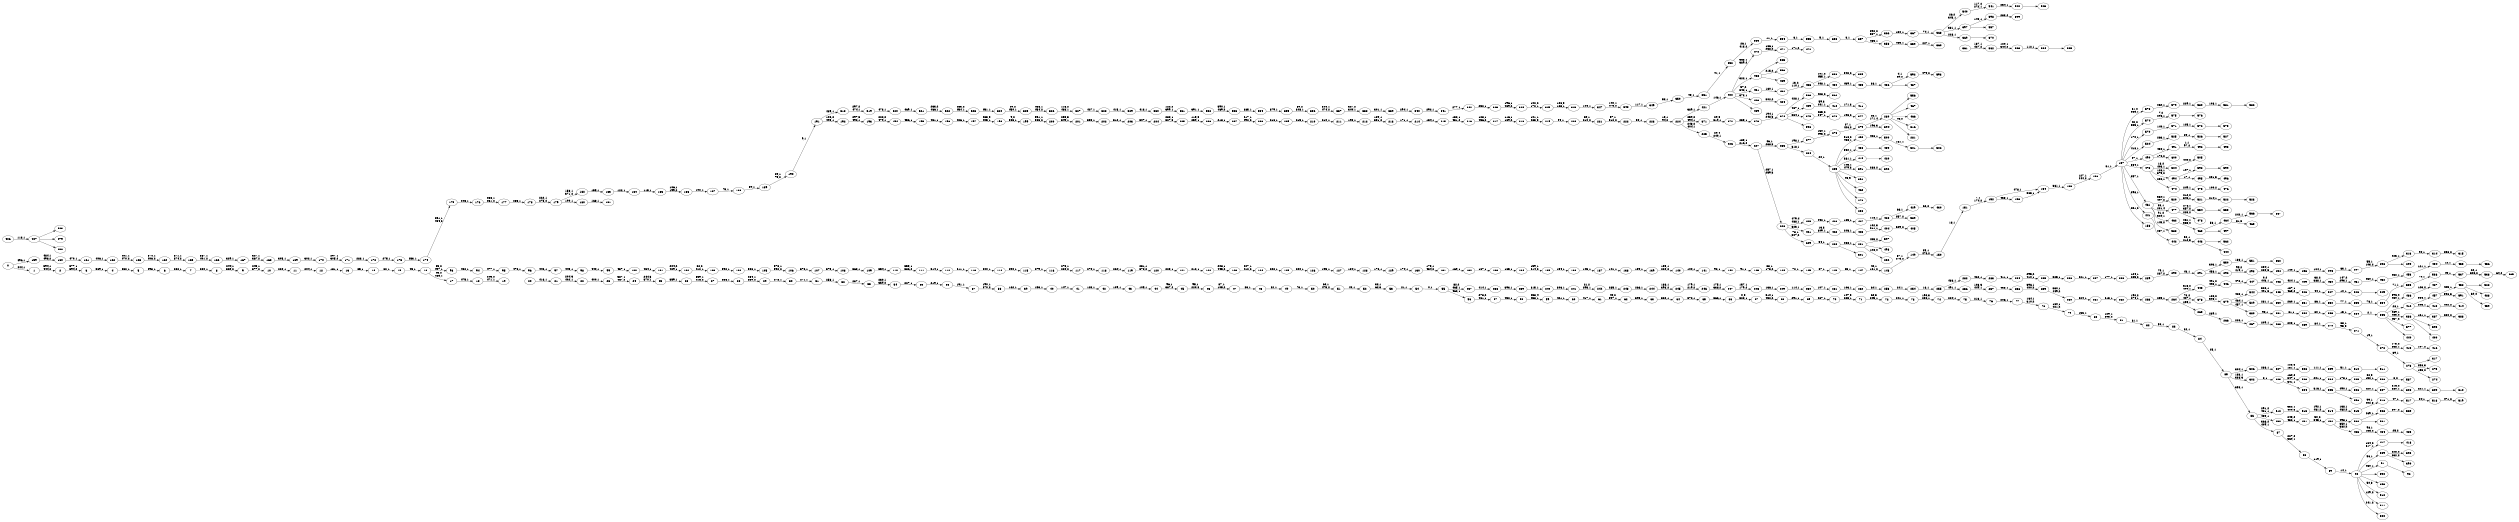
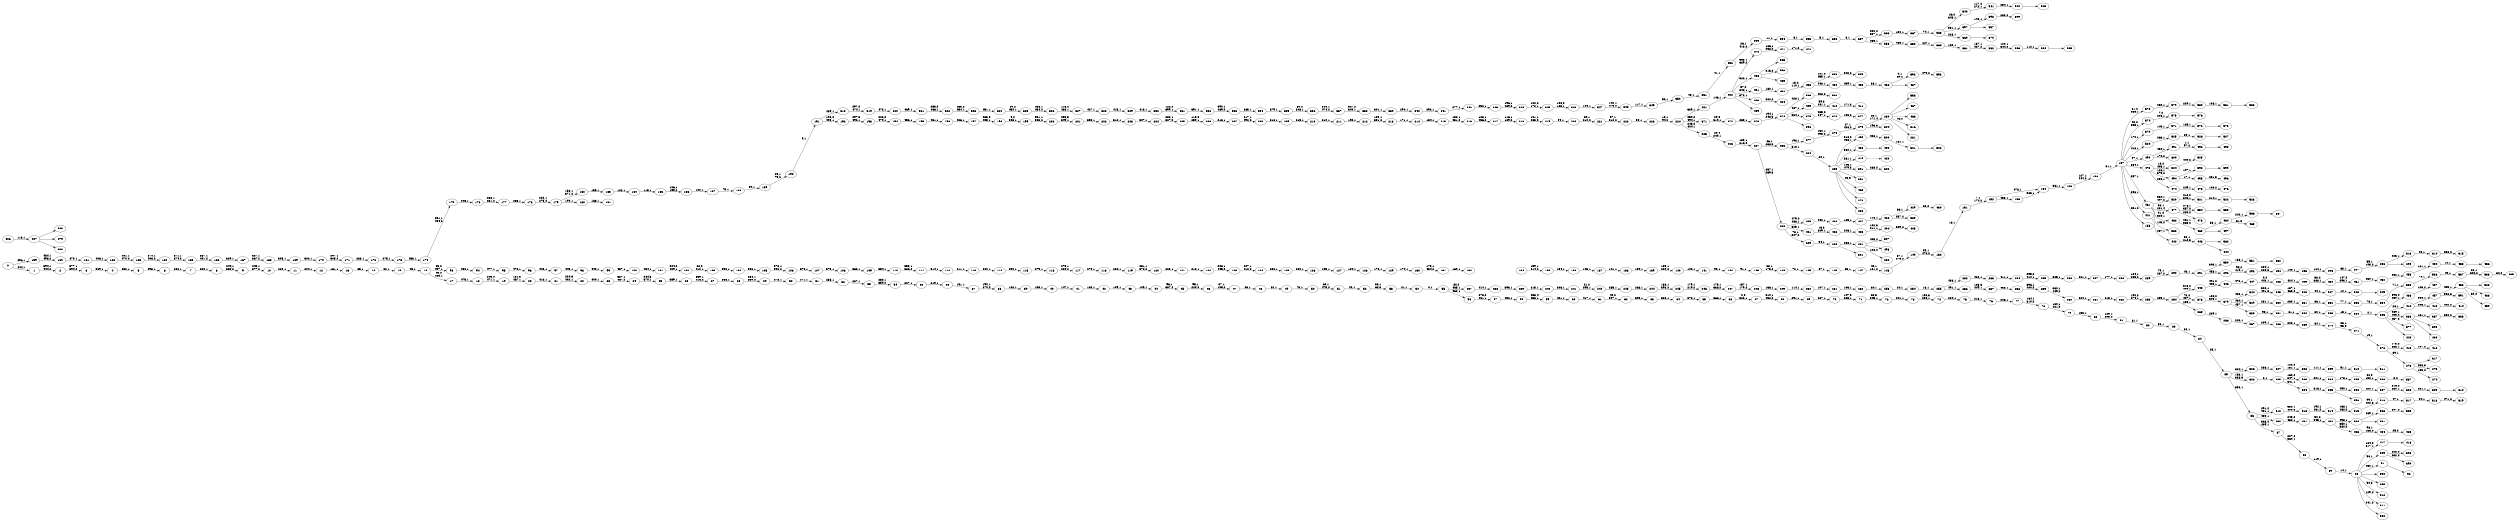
edge "360" -> "361": added, label "182,1"
node "133": removed
edge "19" -> "20": added, label "181,3 467,1"
